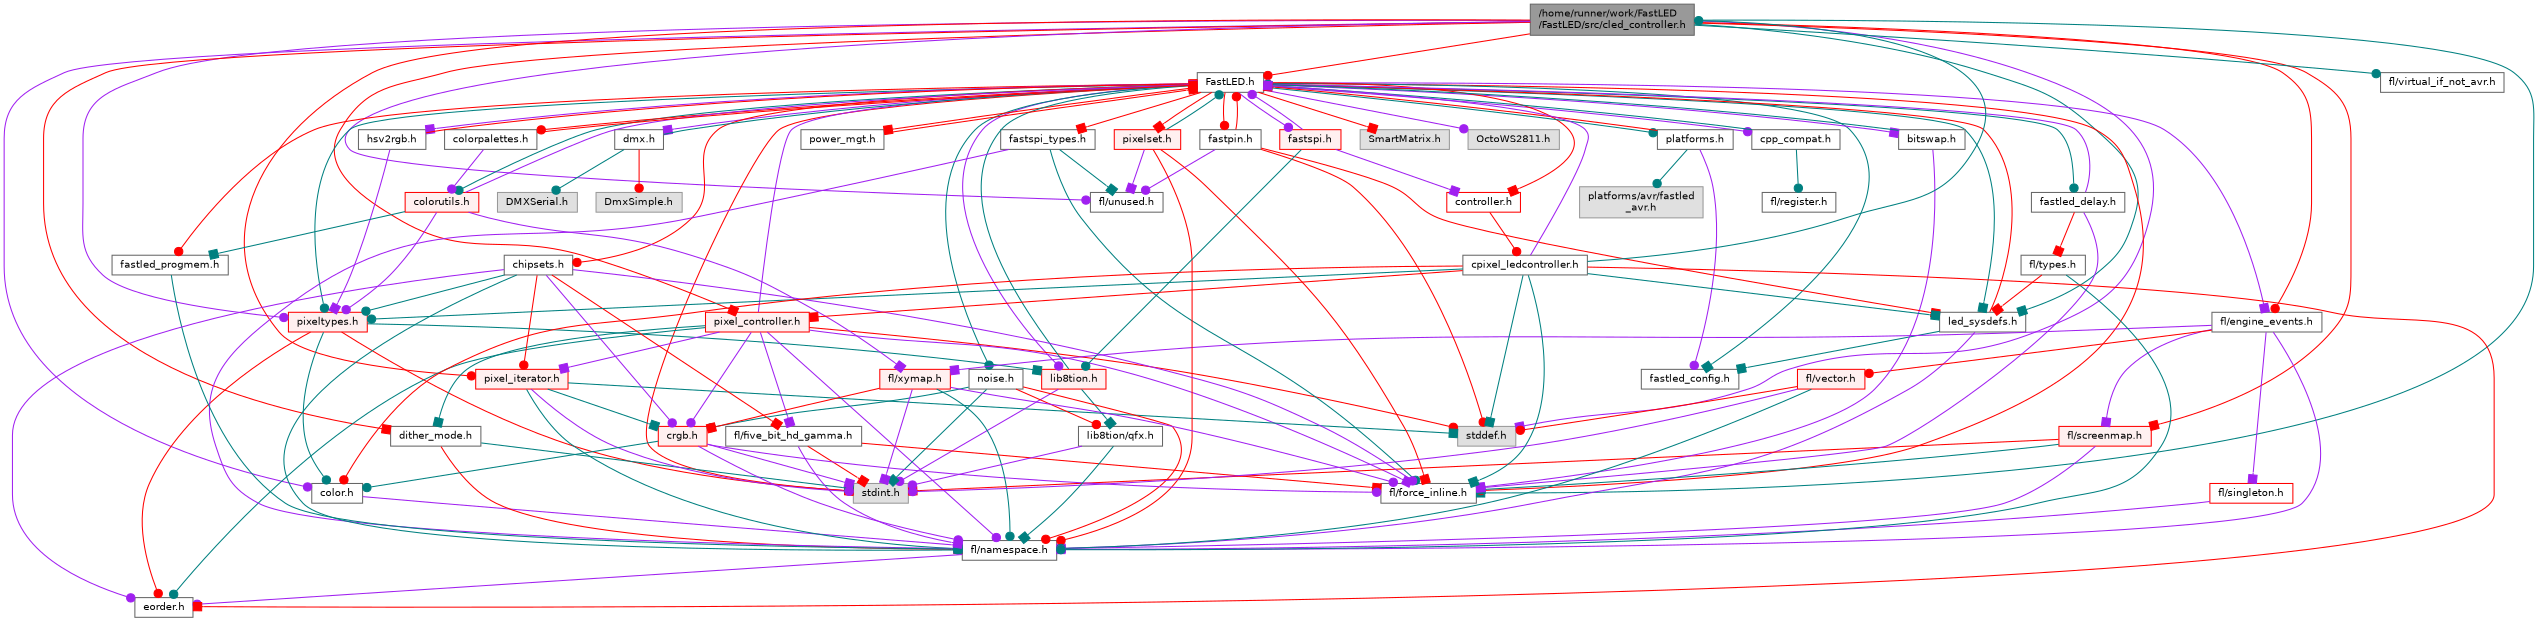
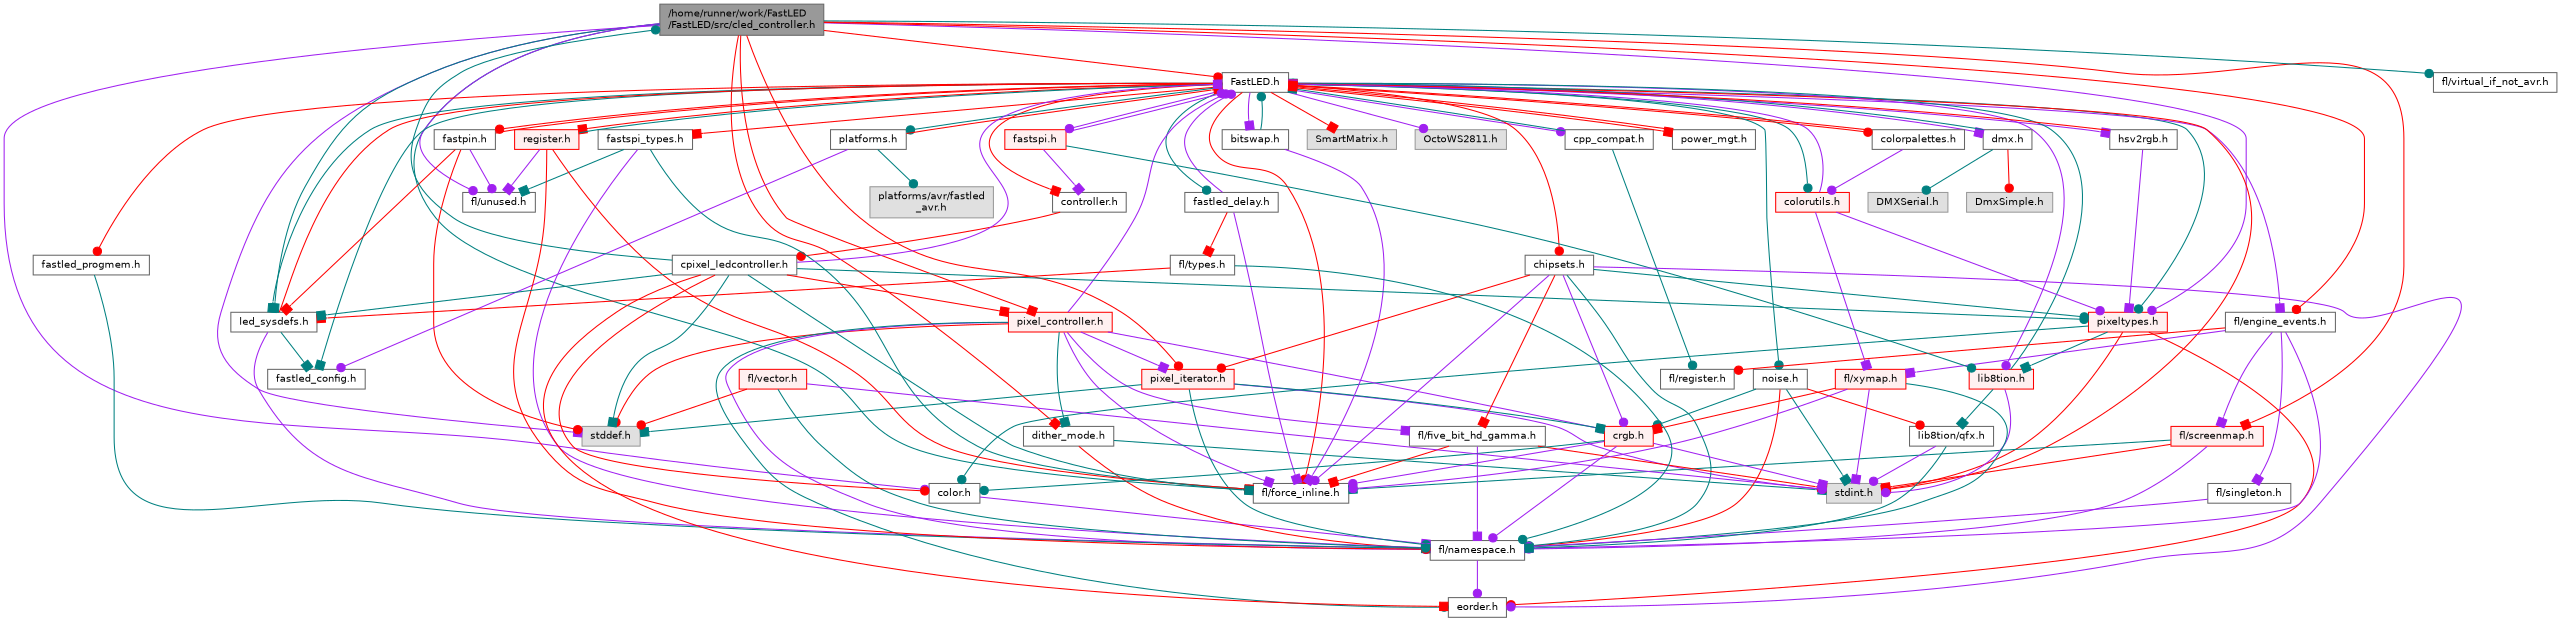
node "pixelset.h": label "pixelset.h" -> "register.h"
node "controller.h": color red -> grey40
edge "colorutils.h" -> "fastled_progmem.h": removed
edge "fl/engine_events.h" -> "fl/vector.h": now "fl/engine_events.h" -> "fl/register.h"
node "fl/singleton.h": color red -> grey40
